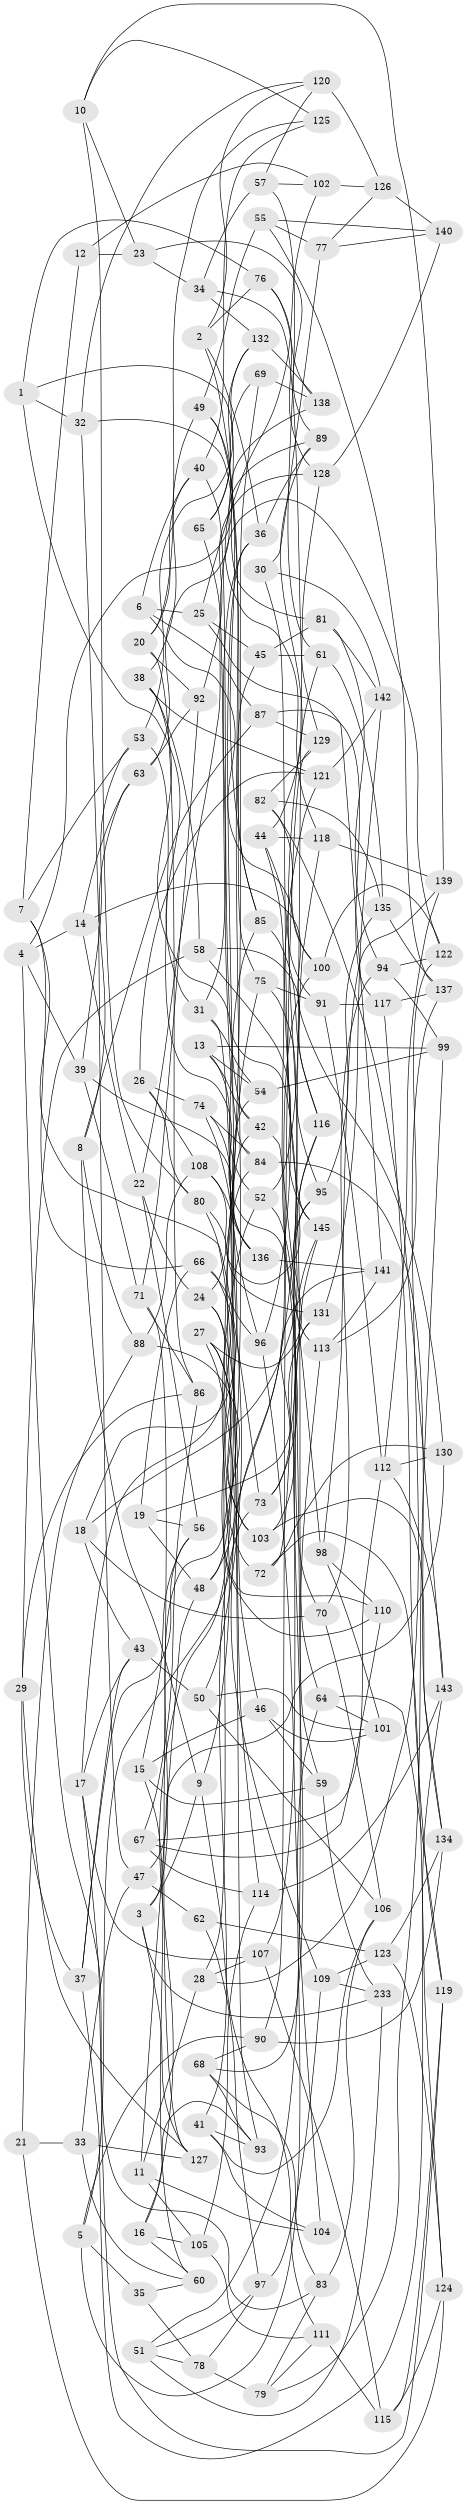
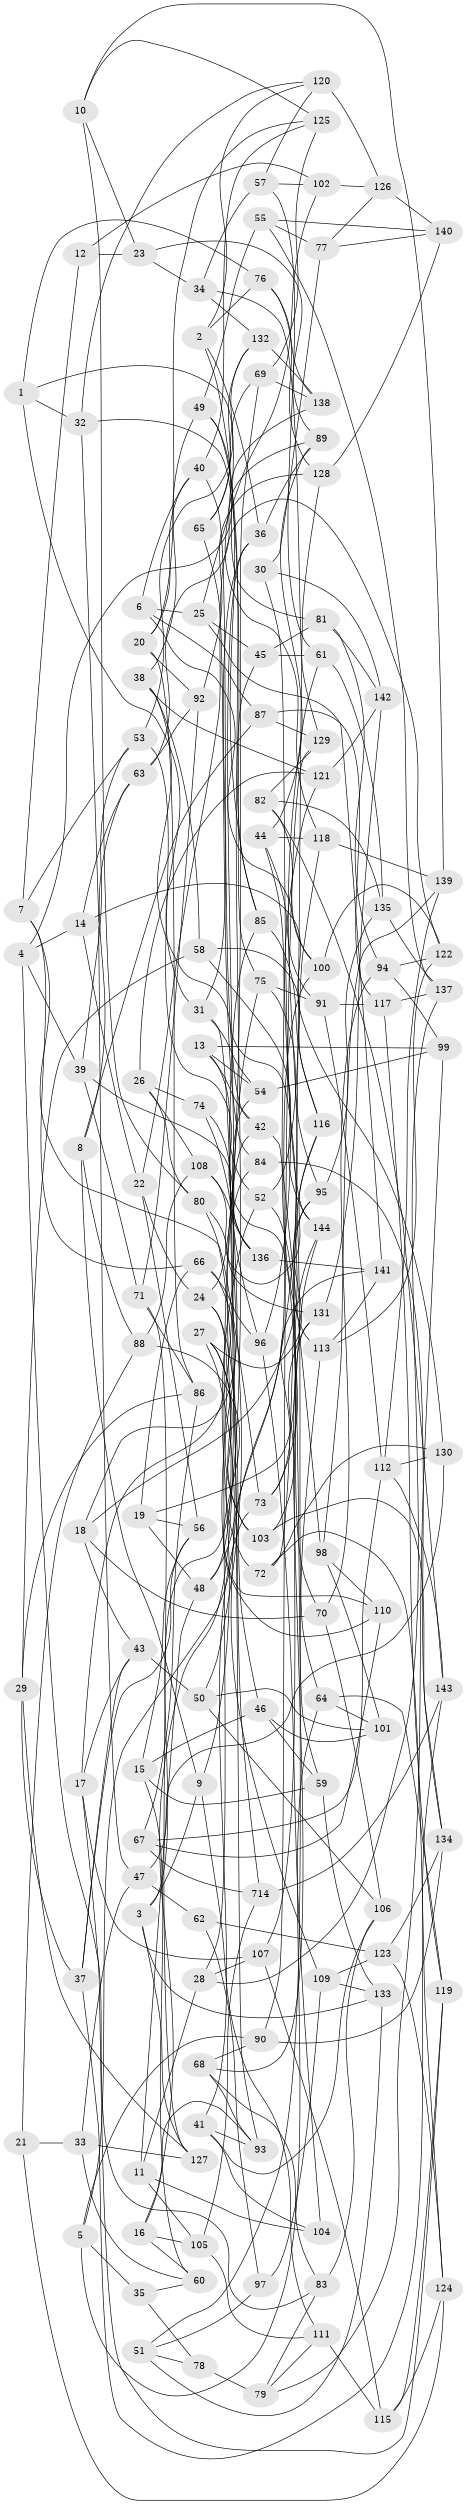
edge "125" -- "69": added
edge "74" -- "84": removed
node "145": label "145" -> "144"
node "114": label "114" -> "714"
node "233": label "233" -> "133"
edge "97" -- "78": removed
